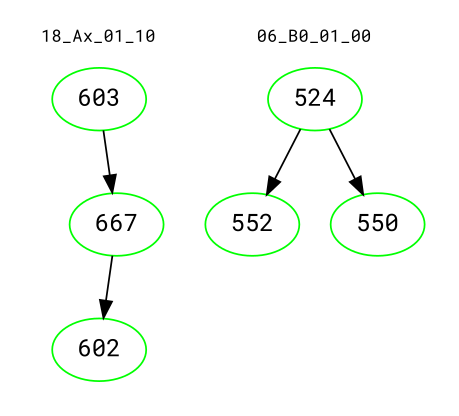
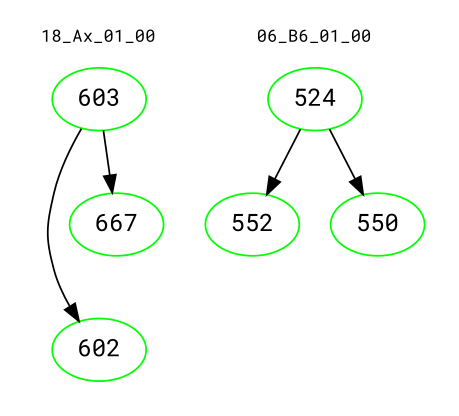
cluster "18_Ax_01_10": label "18_Ax_01_10" -> "18_Ax_01_00"
cluster "06_B0_01_00": label "06_B0_01_00" -> "06_B6_01_00"
edge "667" -> "602": now "603" -> "602"
